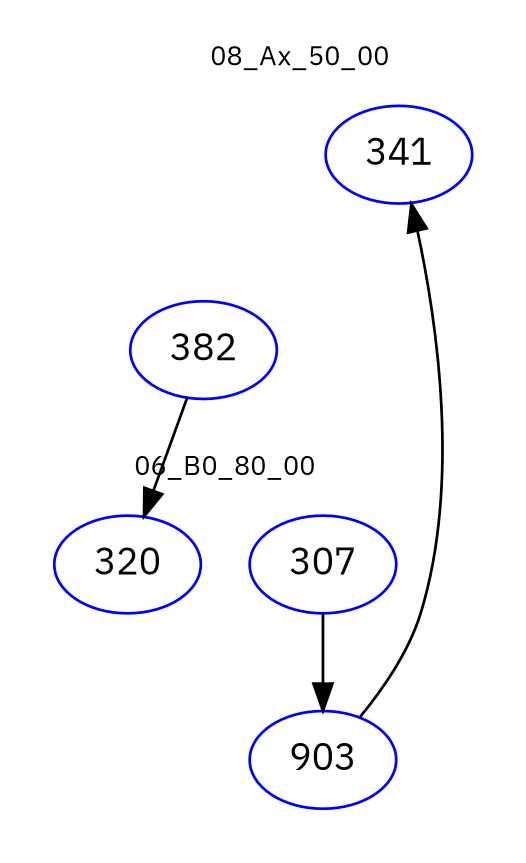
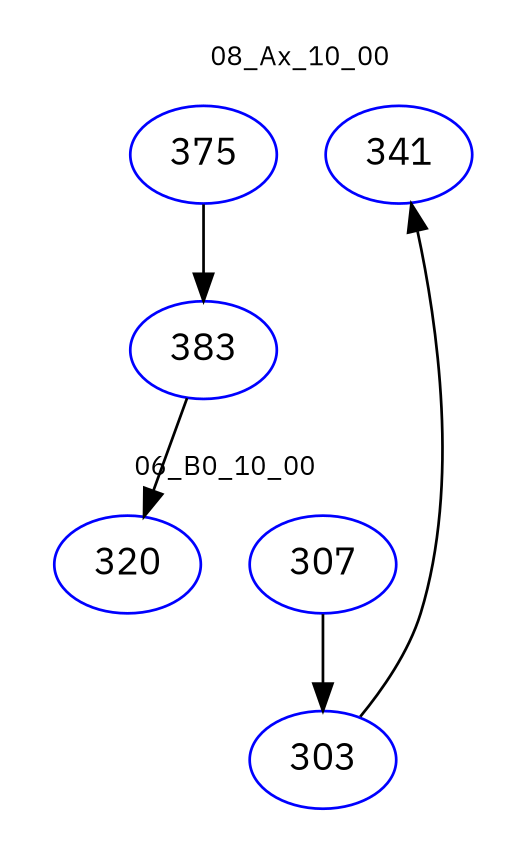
cluster "08_Ax_50_00": label "08_Ax_50_00" -> "08_Ax_10_00"
node "375": added
node "382": label "382" -> "383"
cluster "06_B0_80_00": label "06_B0_80_00" -> "06_B0_10_00"
node "903": label "903" -> "303"
